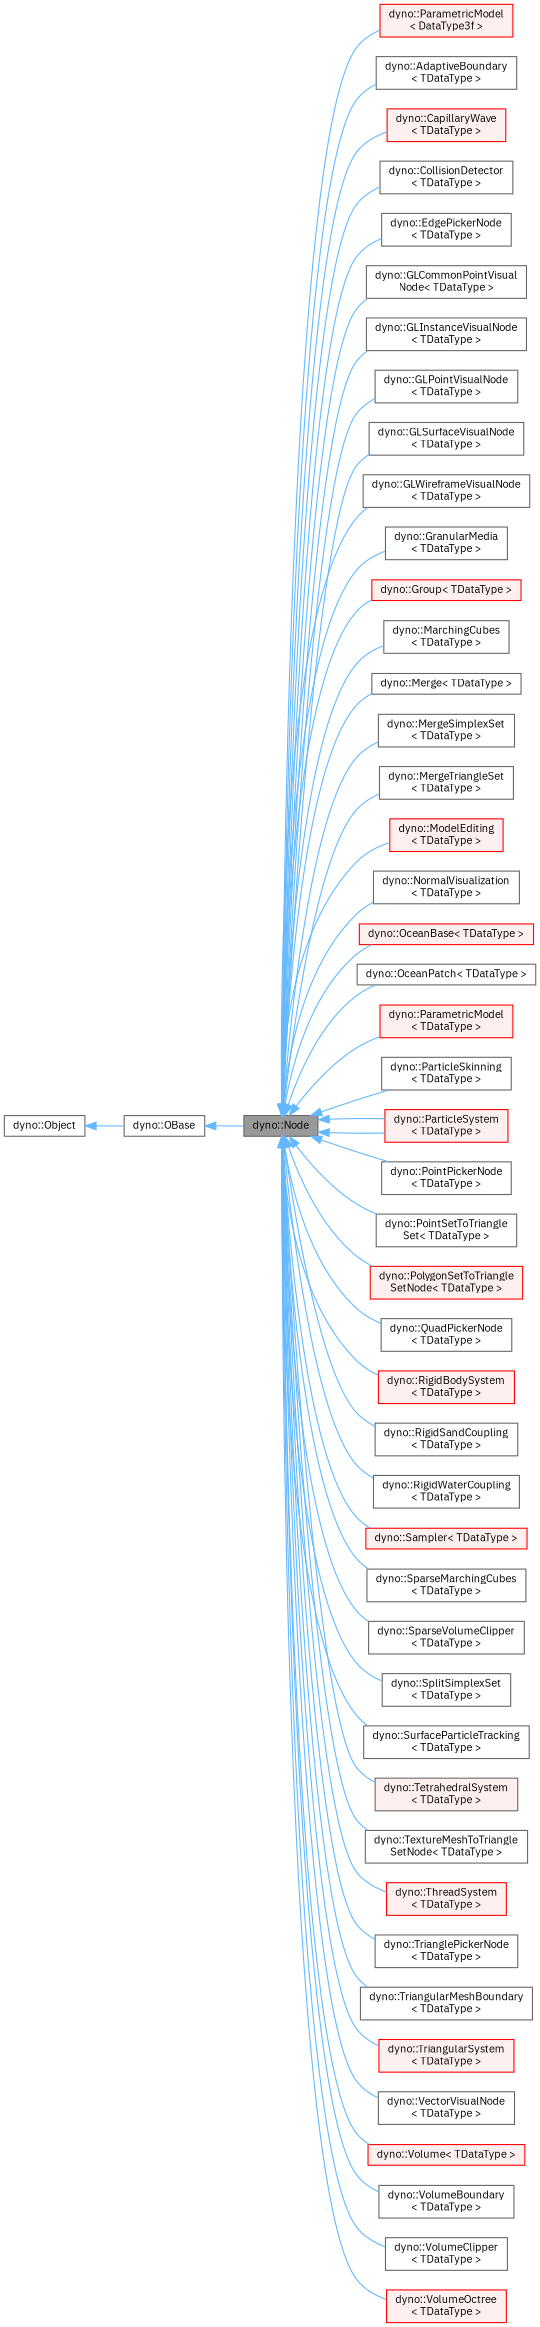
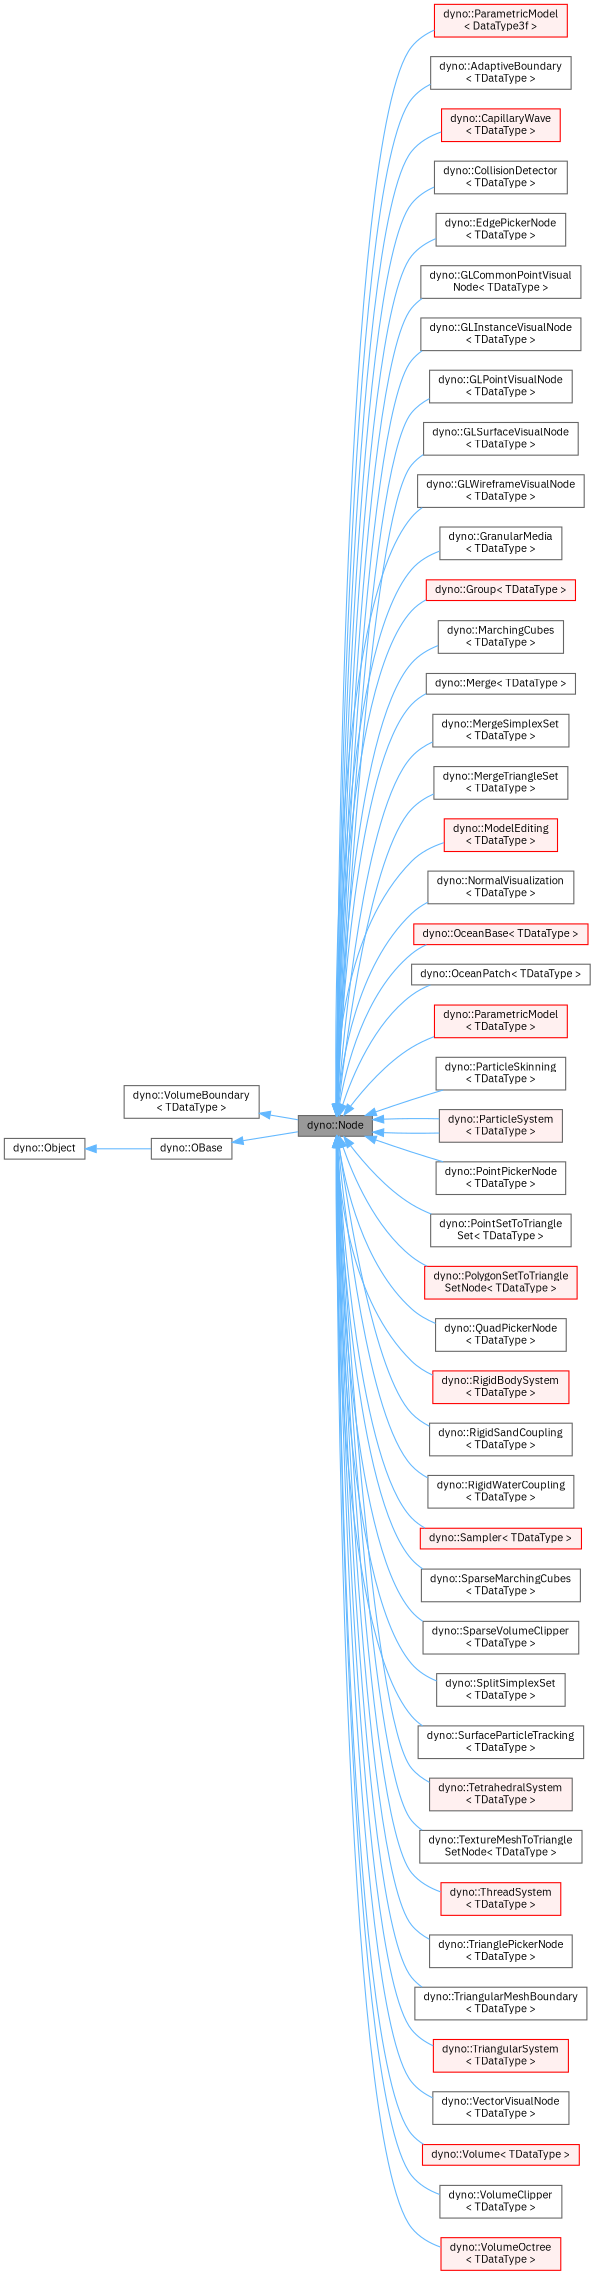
node "dyno::ParticleSystem < TDataType >": color red -> gray40
edge "dyno::VolumeBoundary < TDataType >" -> "dyno::Node": reversed
